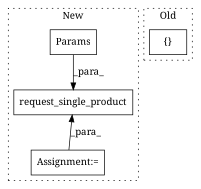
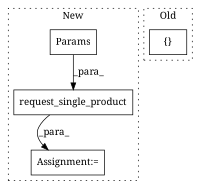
edge "Assignment:=" -> "request_single_product": reversed
